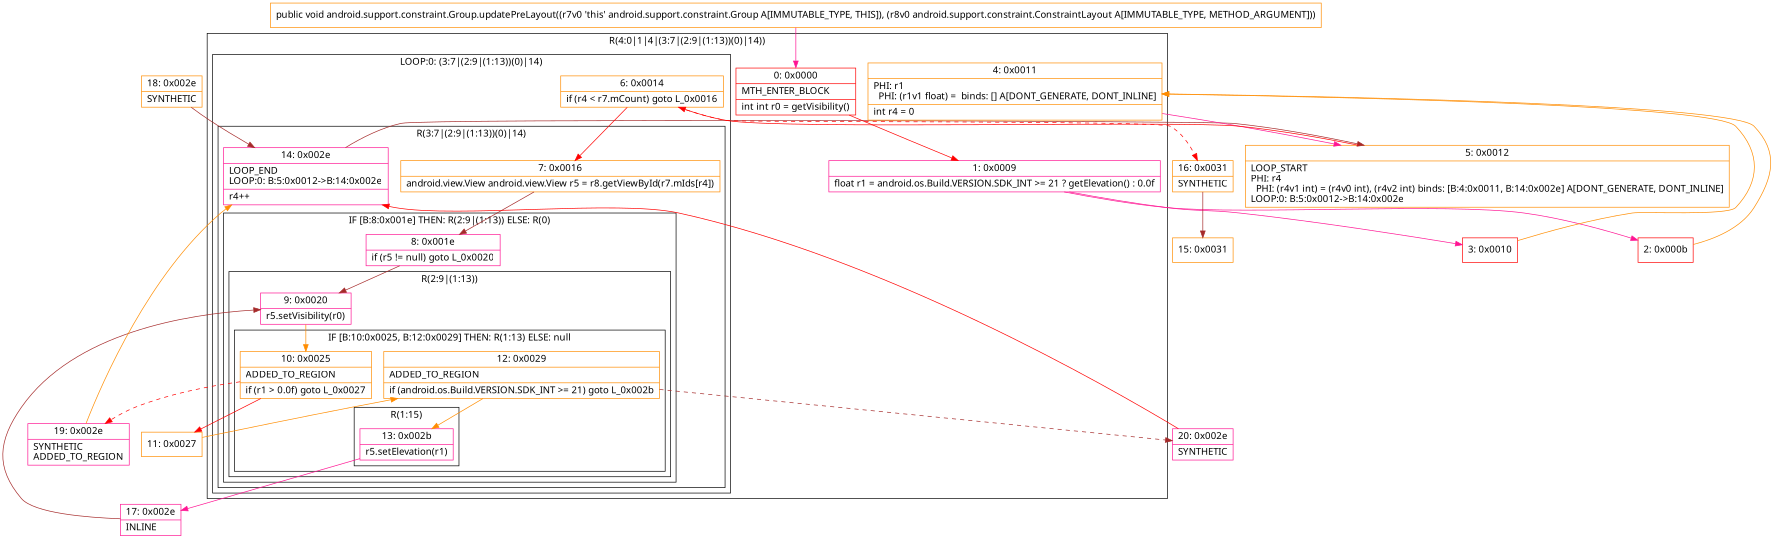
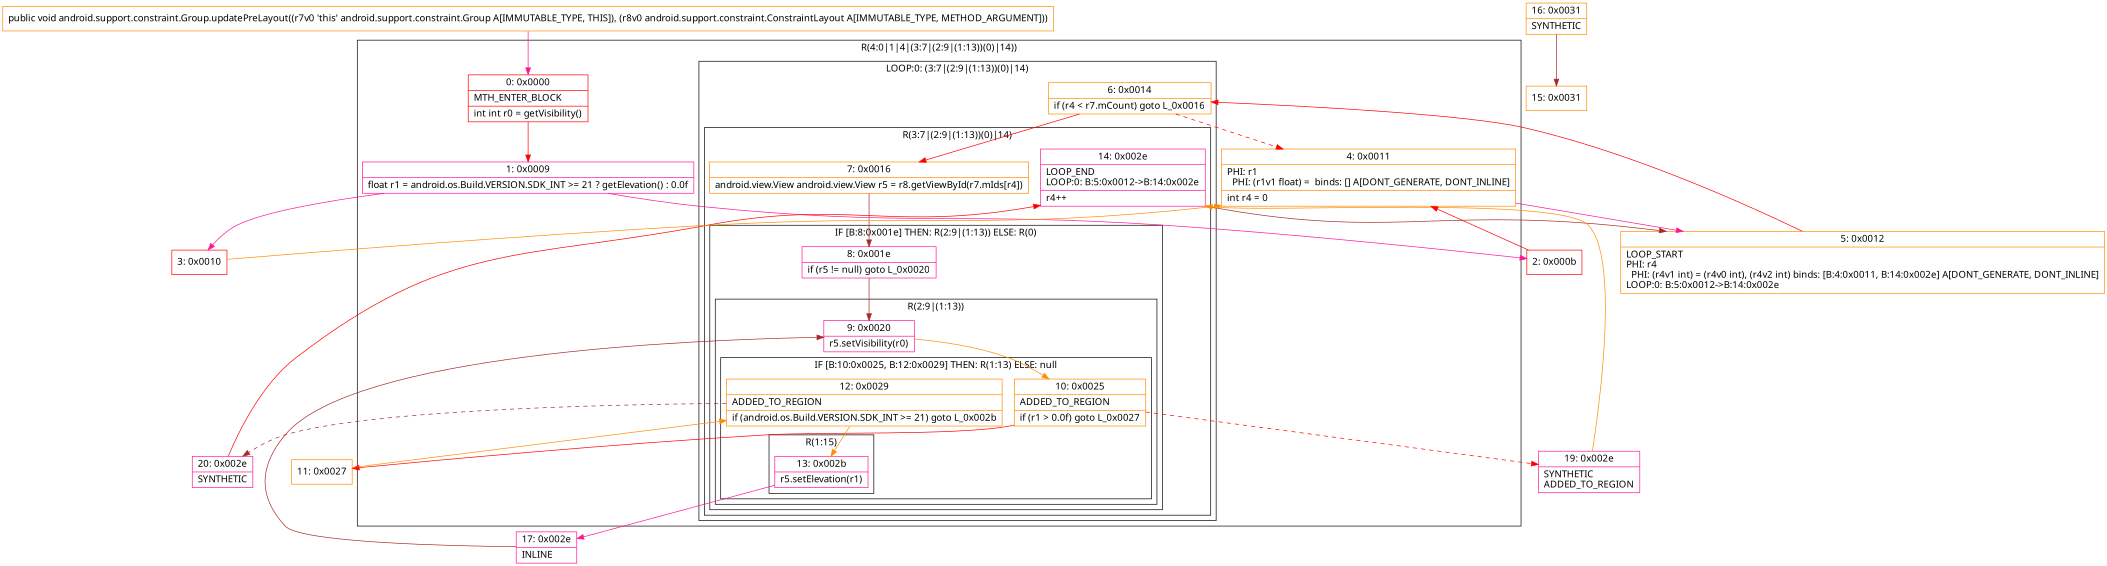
node "18: 0x002e": removed
edge "2: 0x000b" -> "4: 0x0011": color darkorange -> red
edge "6: 0x0014" -> "16: 0x0031": now "6: 0x0014" -> "4: 0x0011"
